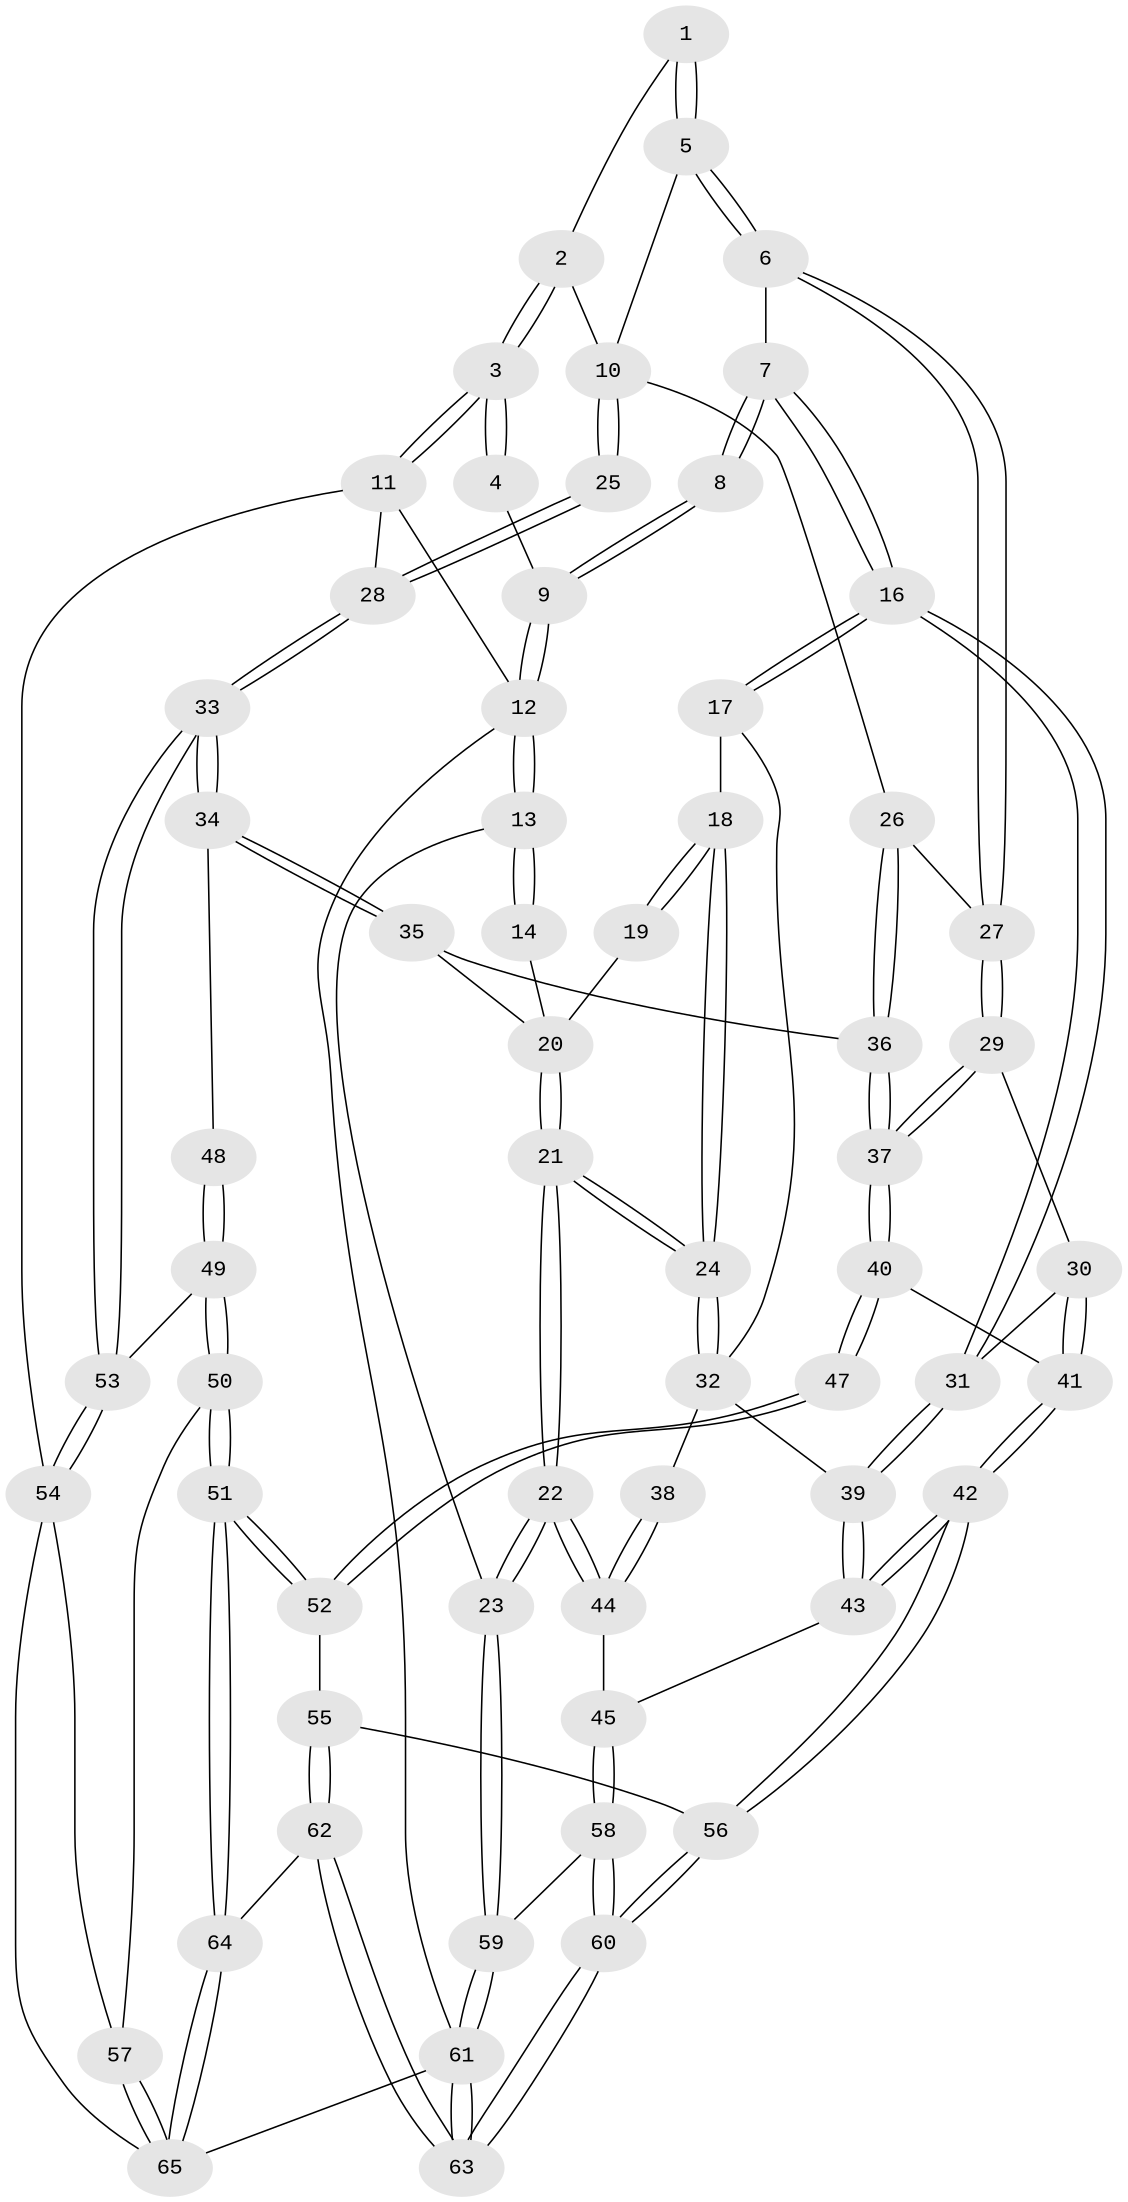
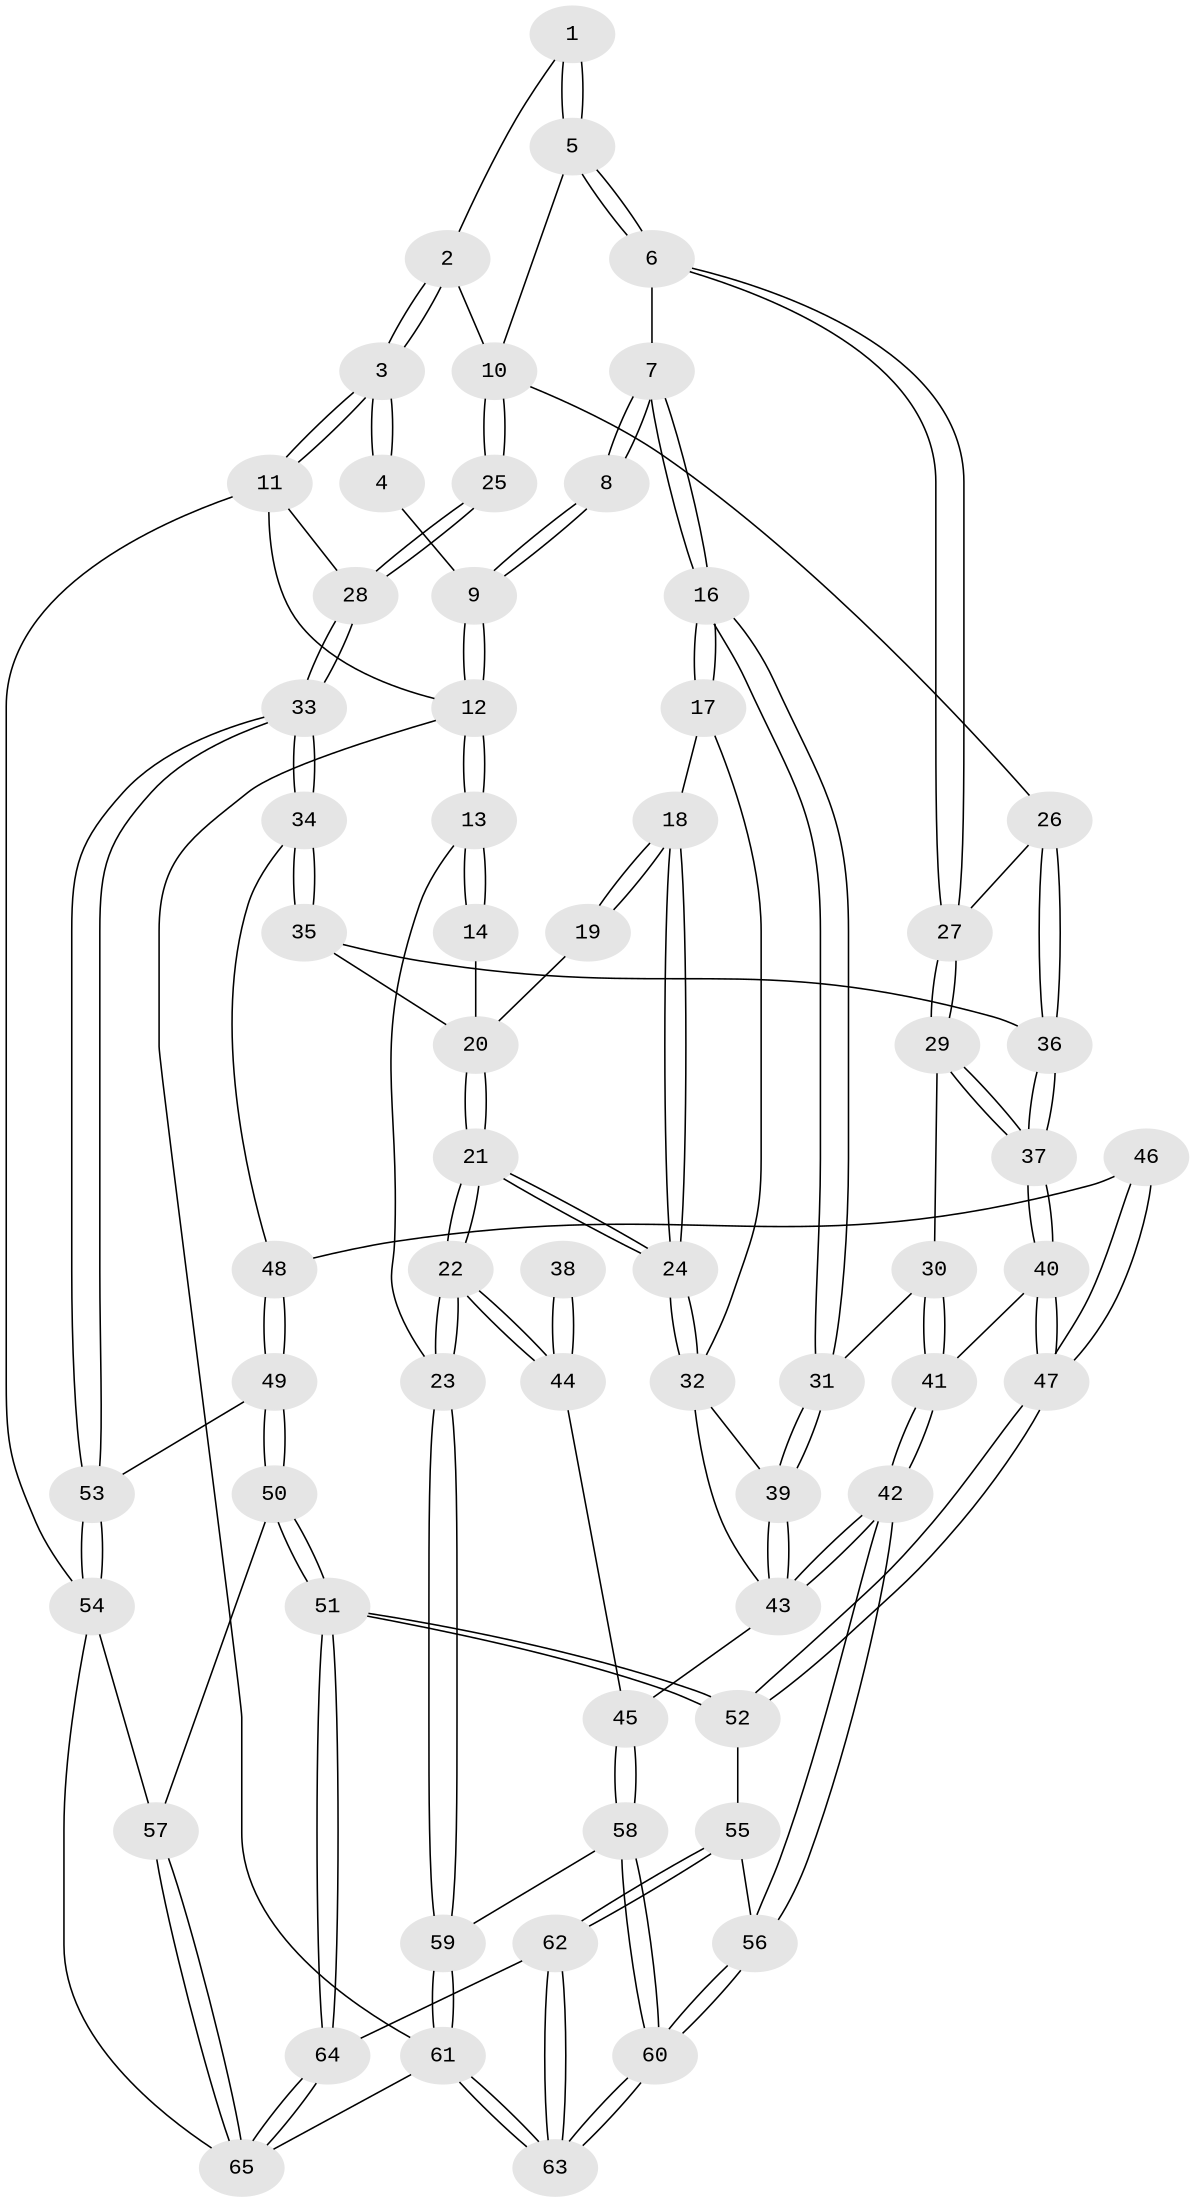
node "46": added
edge "32" -- "38": now "32" -- "43"
